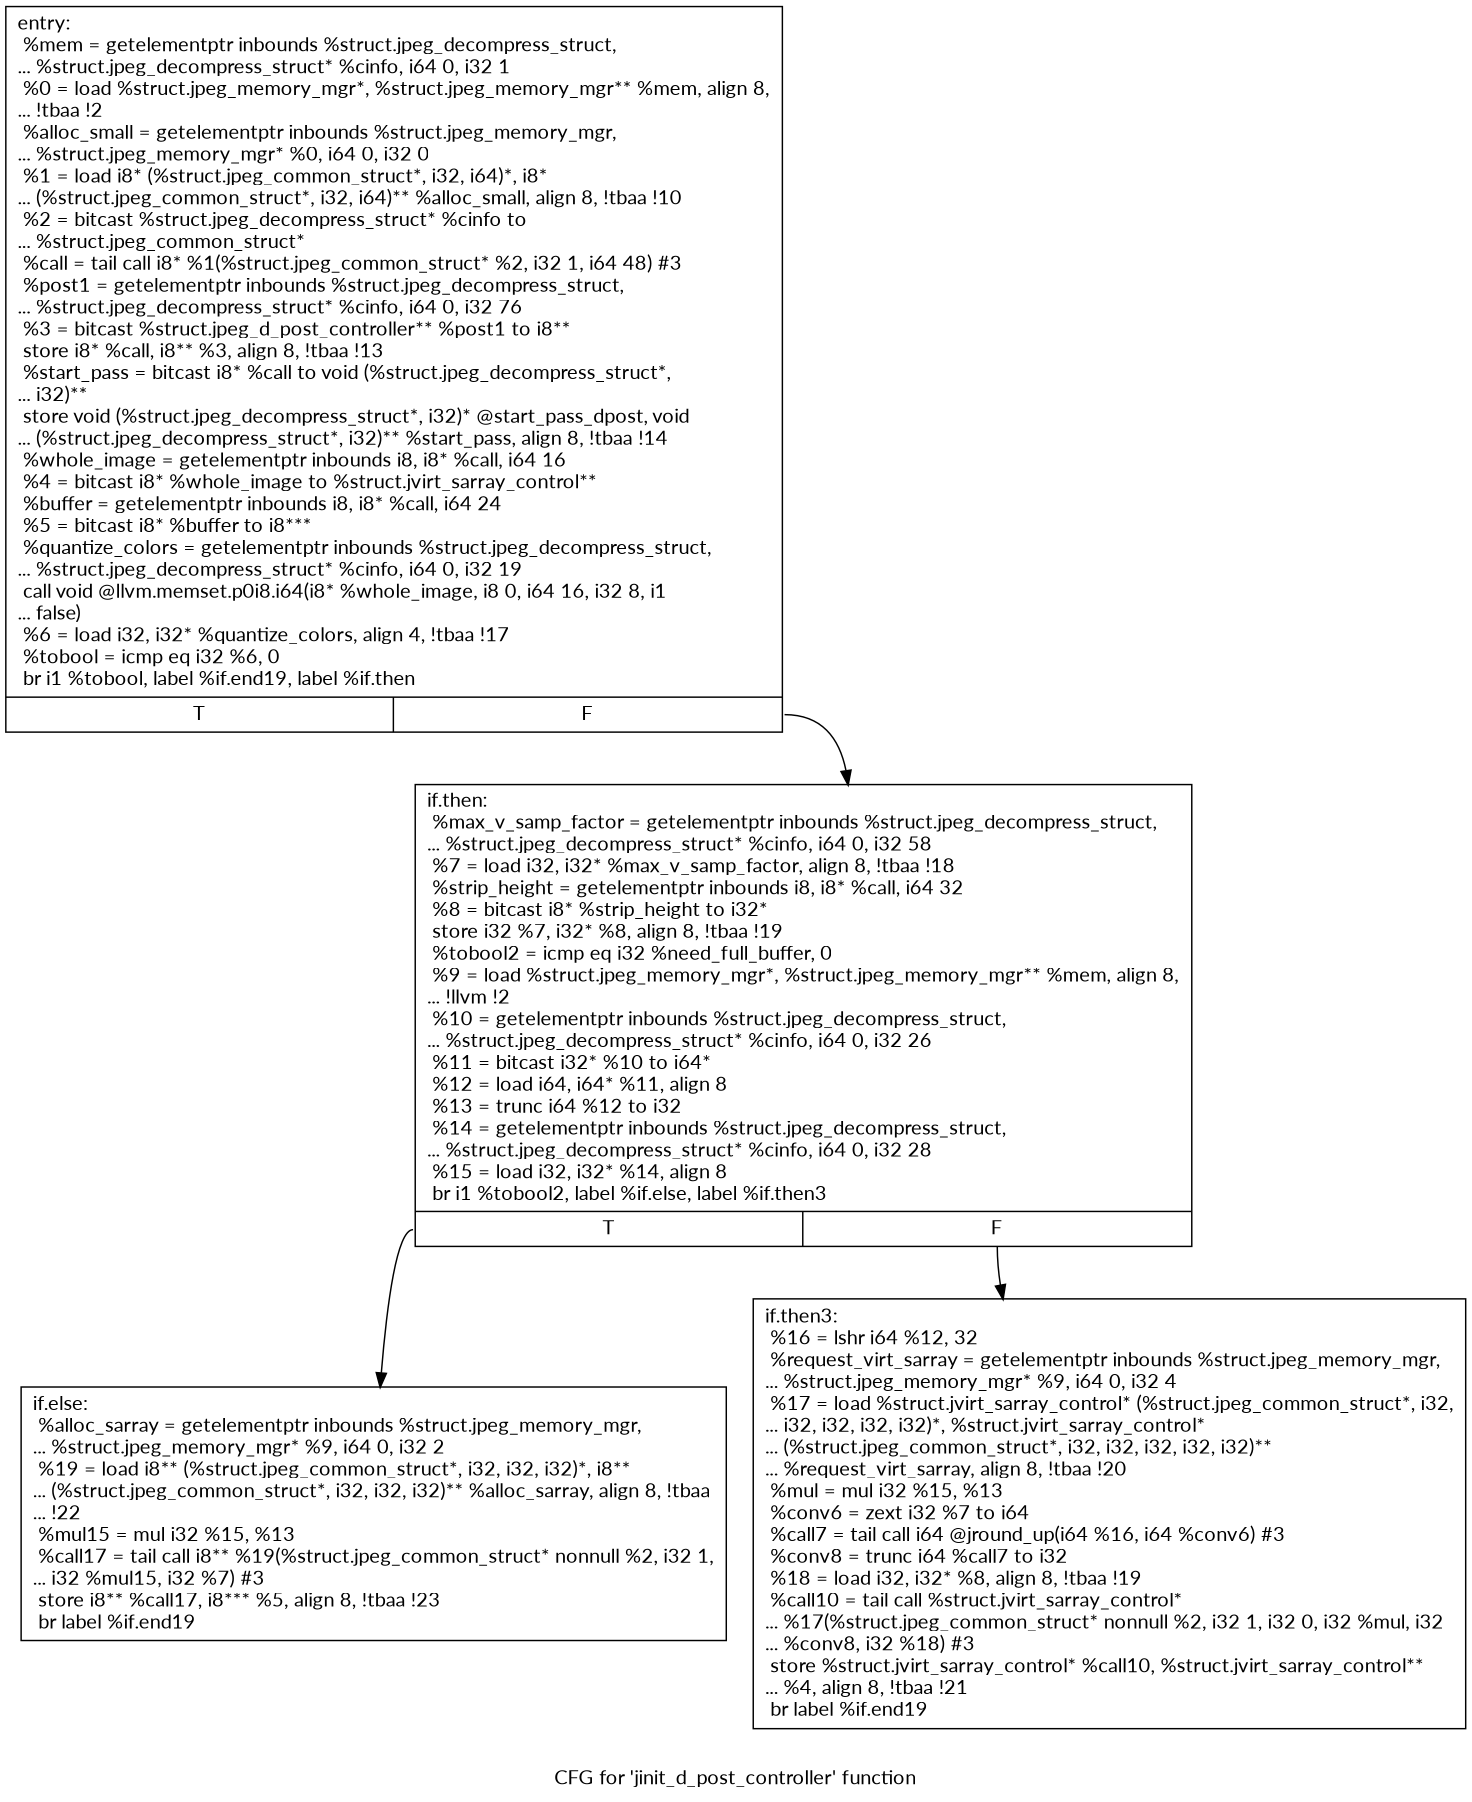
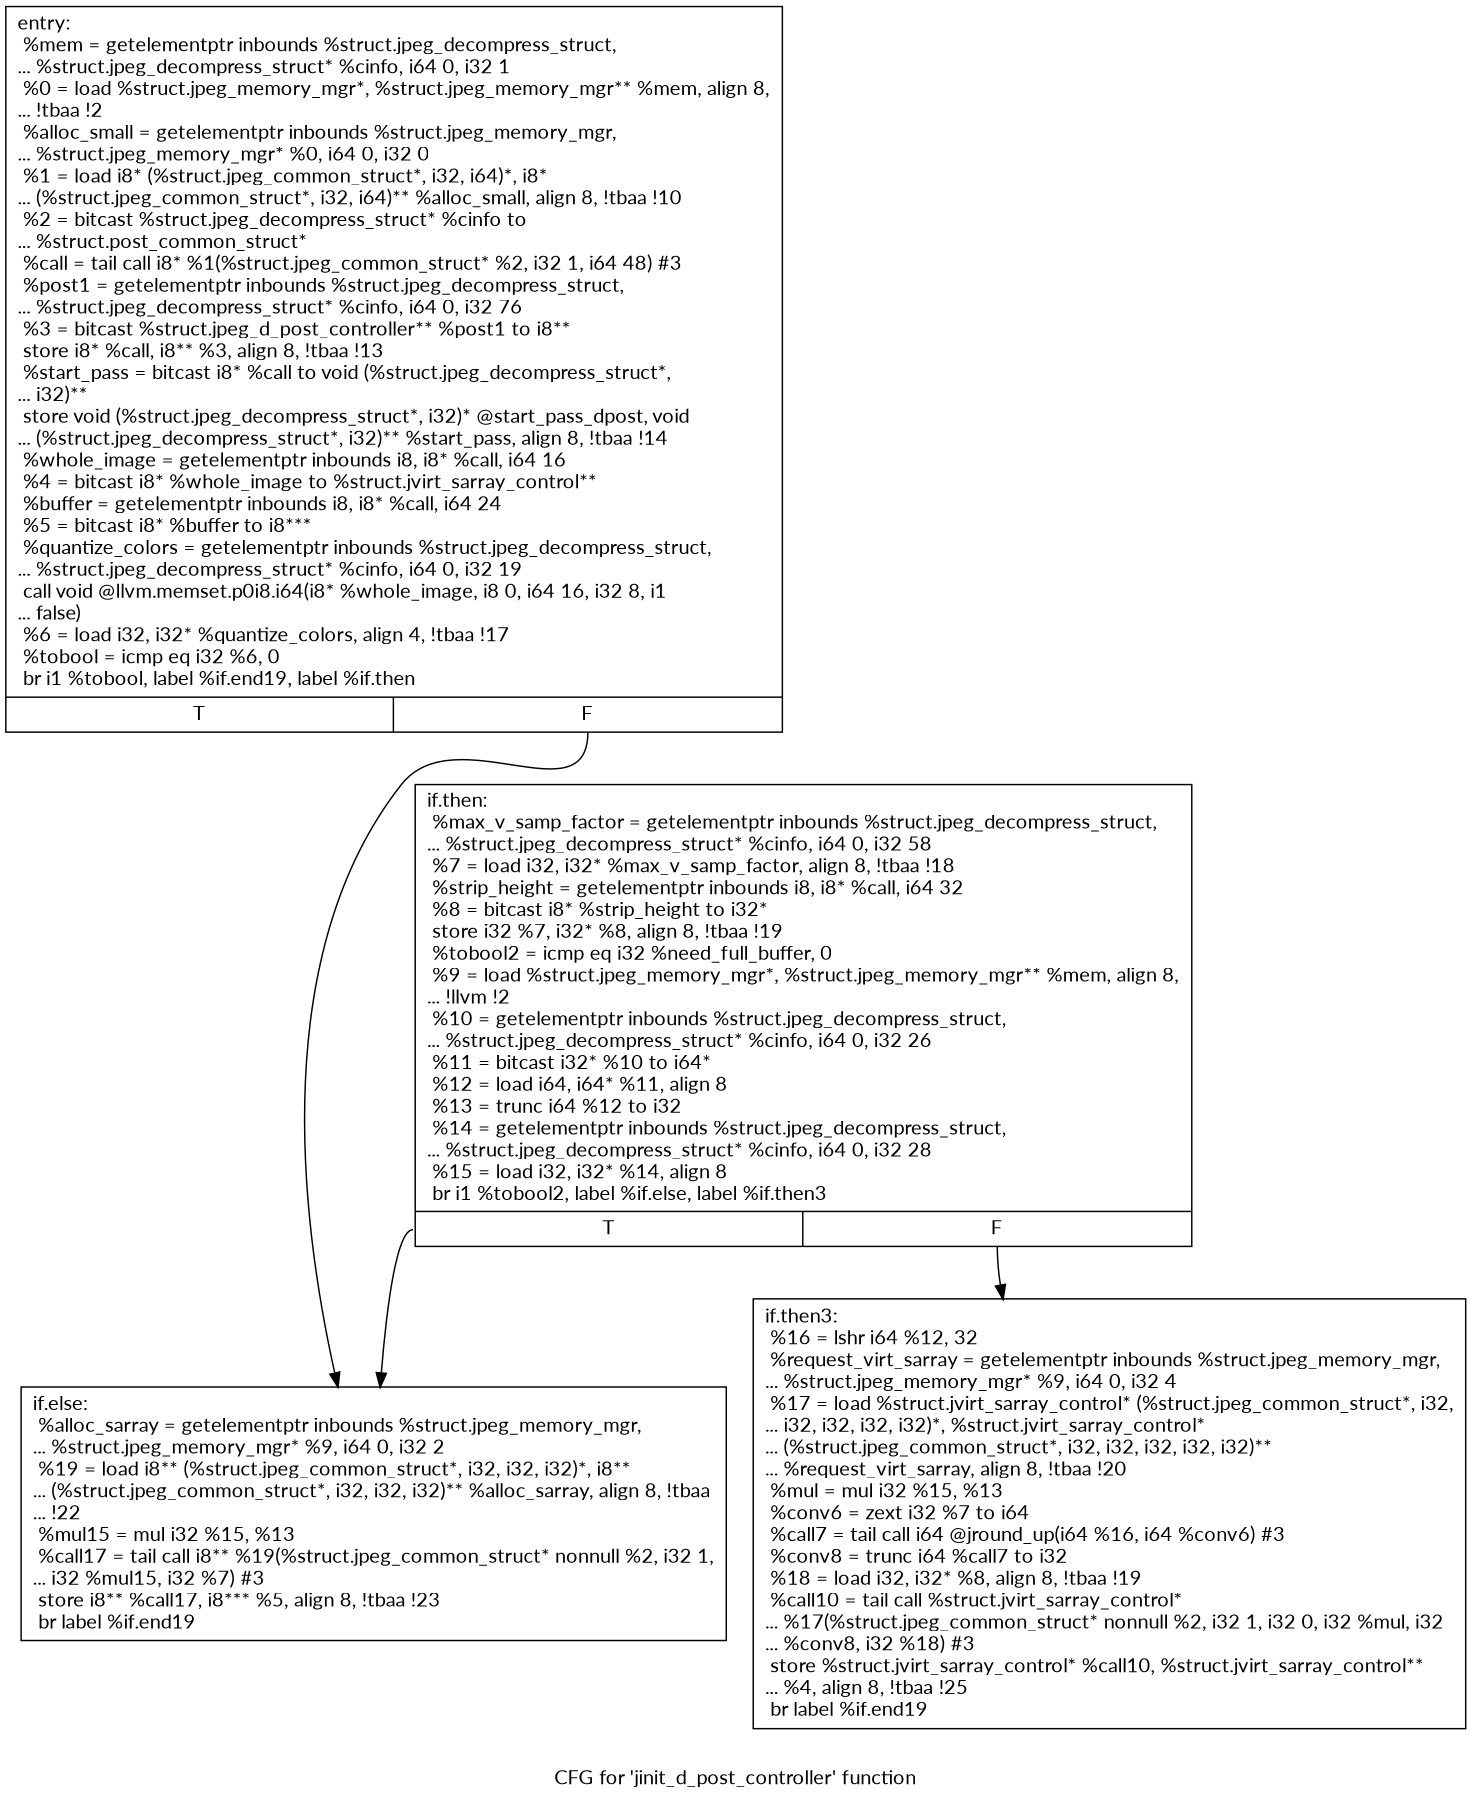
node "entry:": text "... %struct.jpeg_common_struct*" -> "... %struct.post_common_struct*"
edge "entry:" -> "if.then:": now "entry:" -> "if.else:"
node "if.then3:": text "... %4, align 8, !tbaa !21" -> "... %4, align 8, !tbaa !25"
